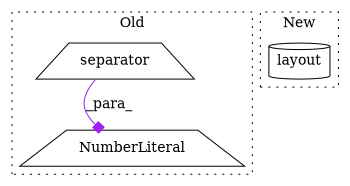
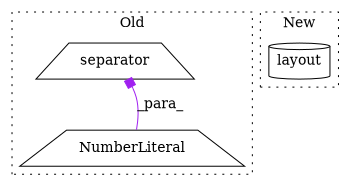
edge "separator" -> "NumberLiteral": reversed
